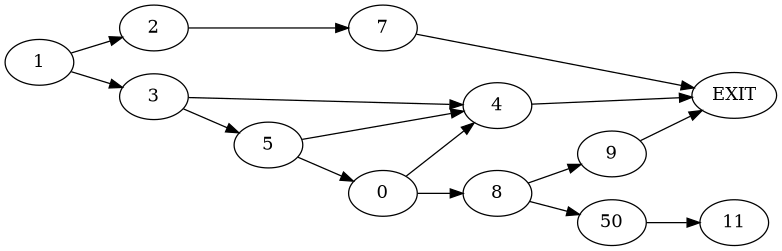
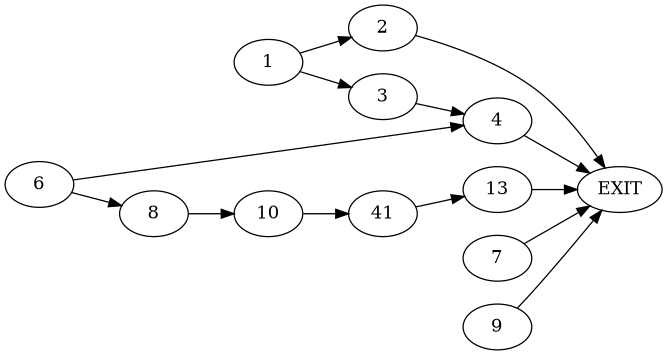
edge "2" -> "7": now "2" -> "EXIT"
node "5": removed
edge "8" -> "9": removed
node "13": added
node "0": label "0" -> "6"
node "50": label "50" -> "10"
node "11": label "11" -> "41"
